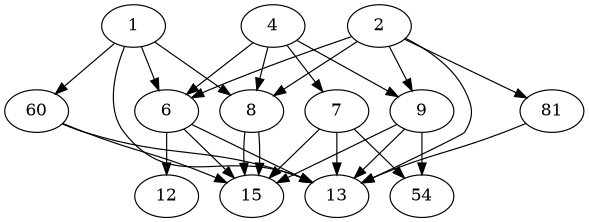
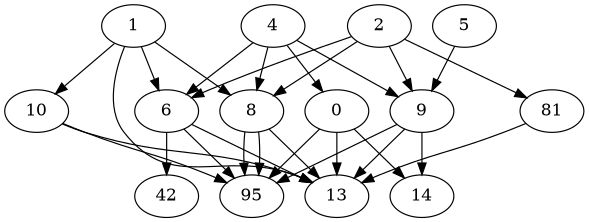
node "5": added
node "60": label "60" -> "10"
node "7": label "7" -> "0"
edge "2" -> "13": now "8" -> "13"
node "12": label "12" -> "42"
node "15": label "15" -> "95"
node "54": label "54" -> "14"
